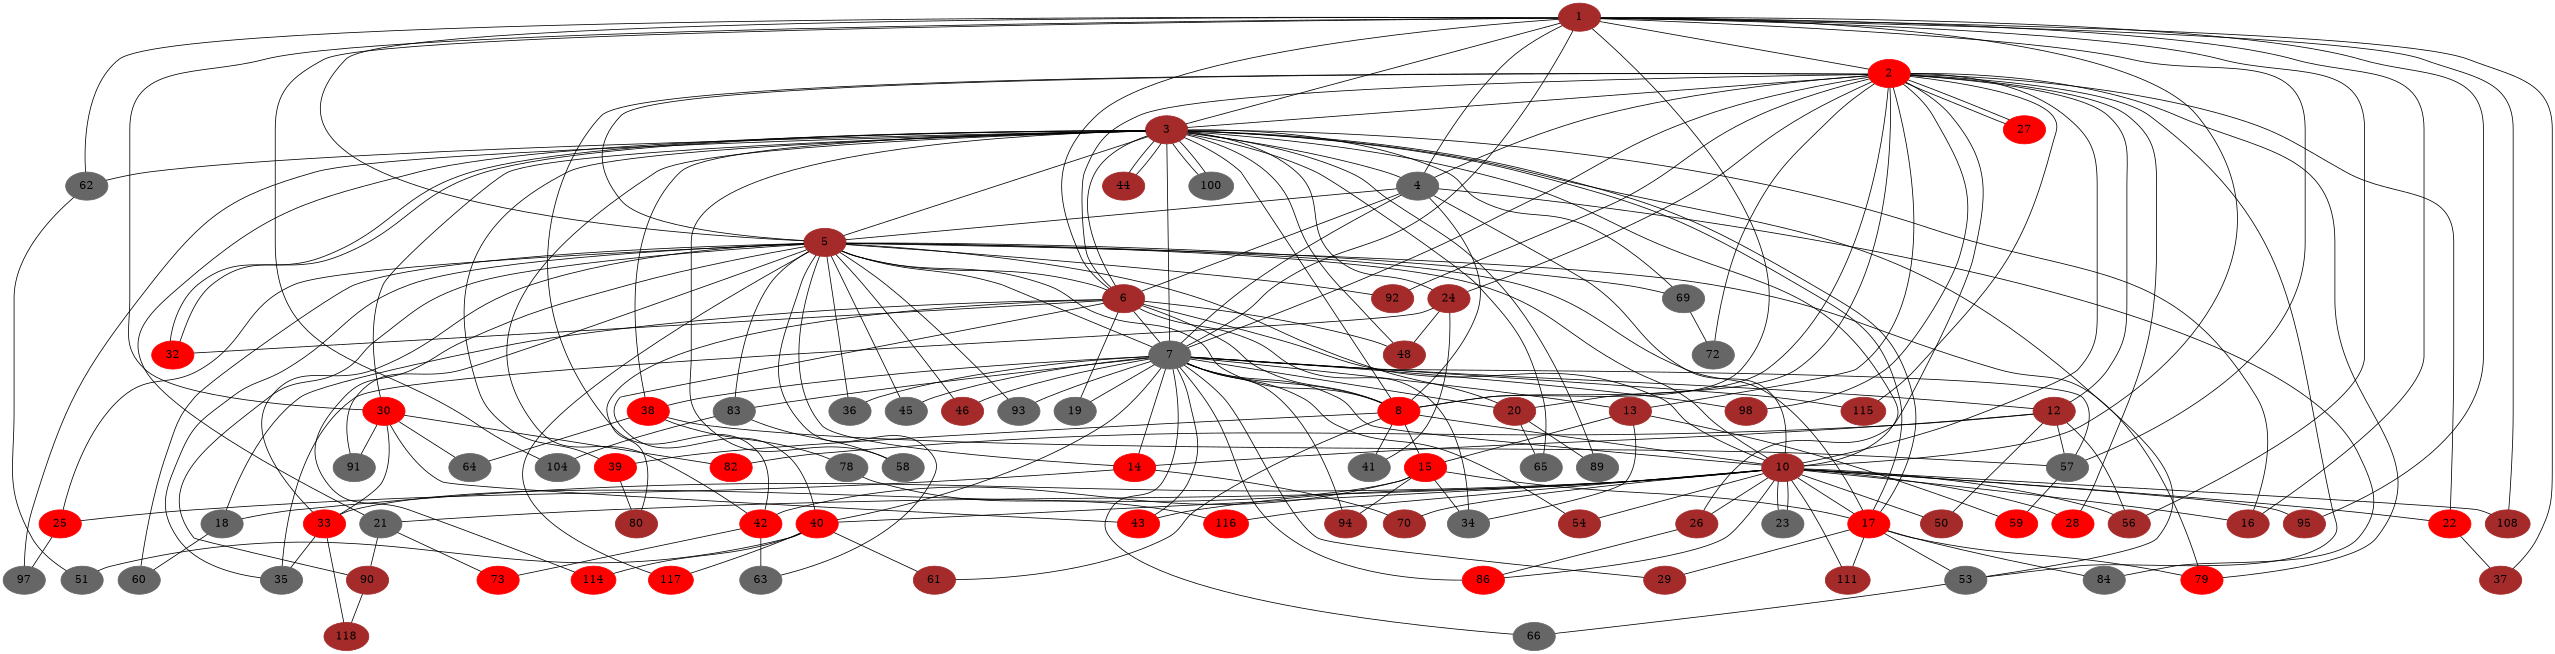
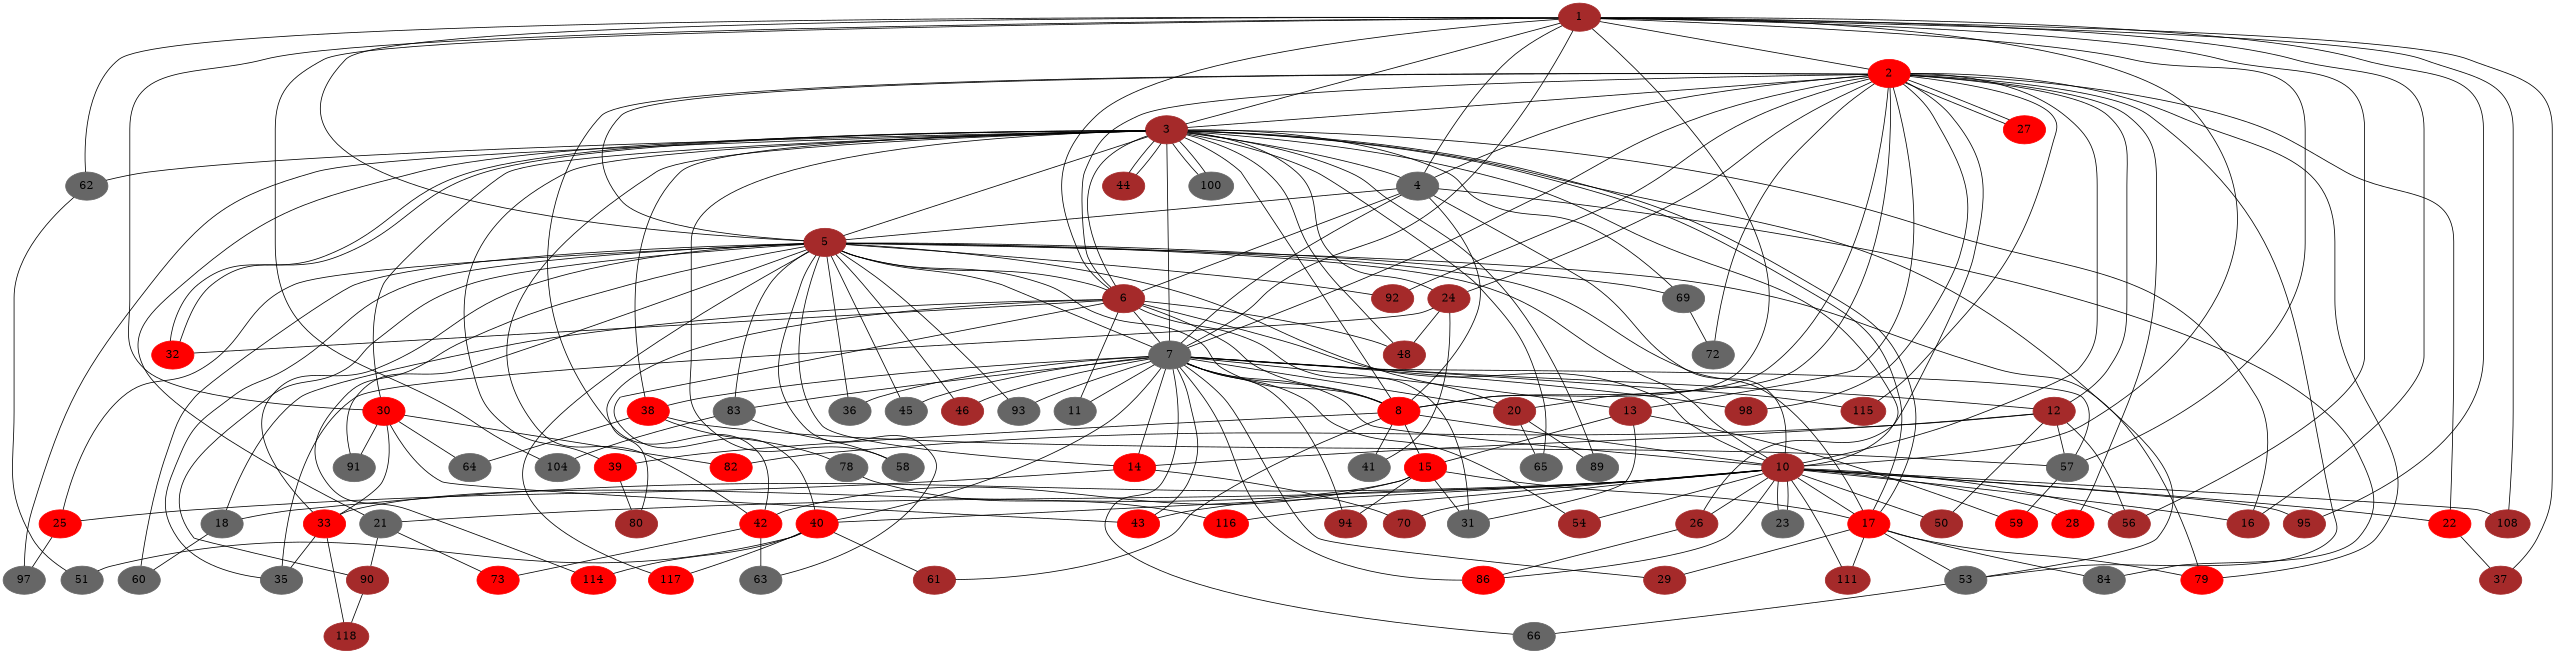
node "19": label "19" -> "11"
node "34": label "34" -> "31"
